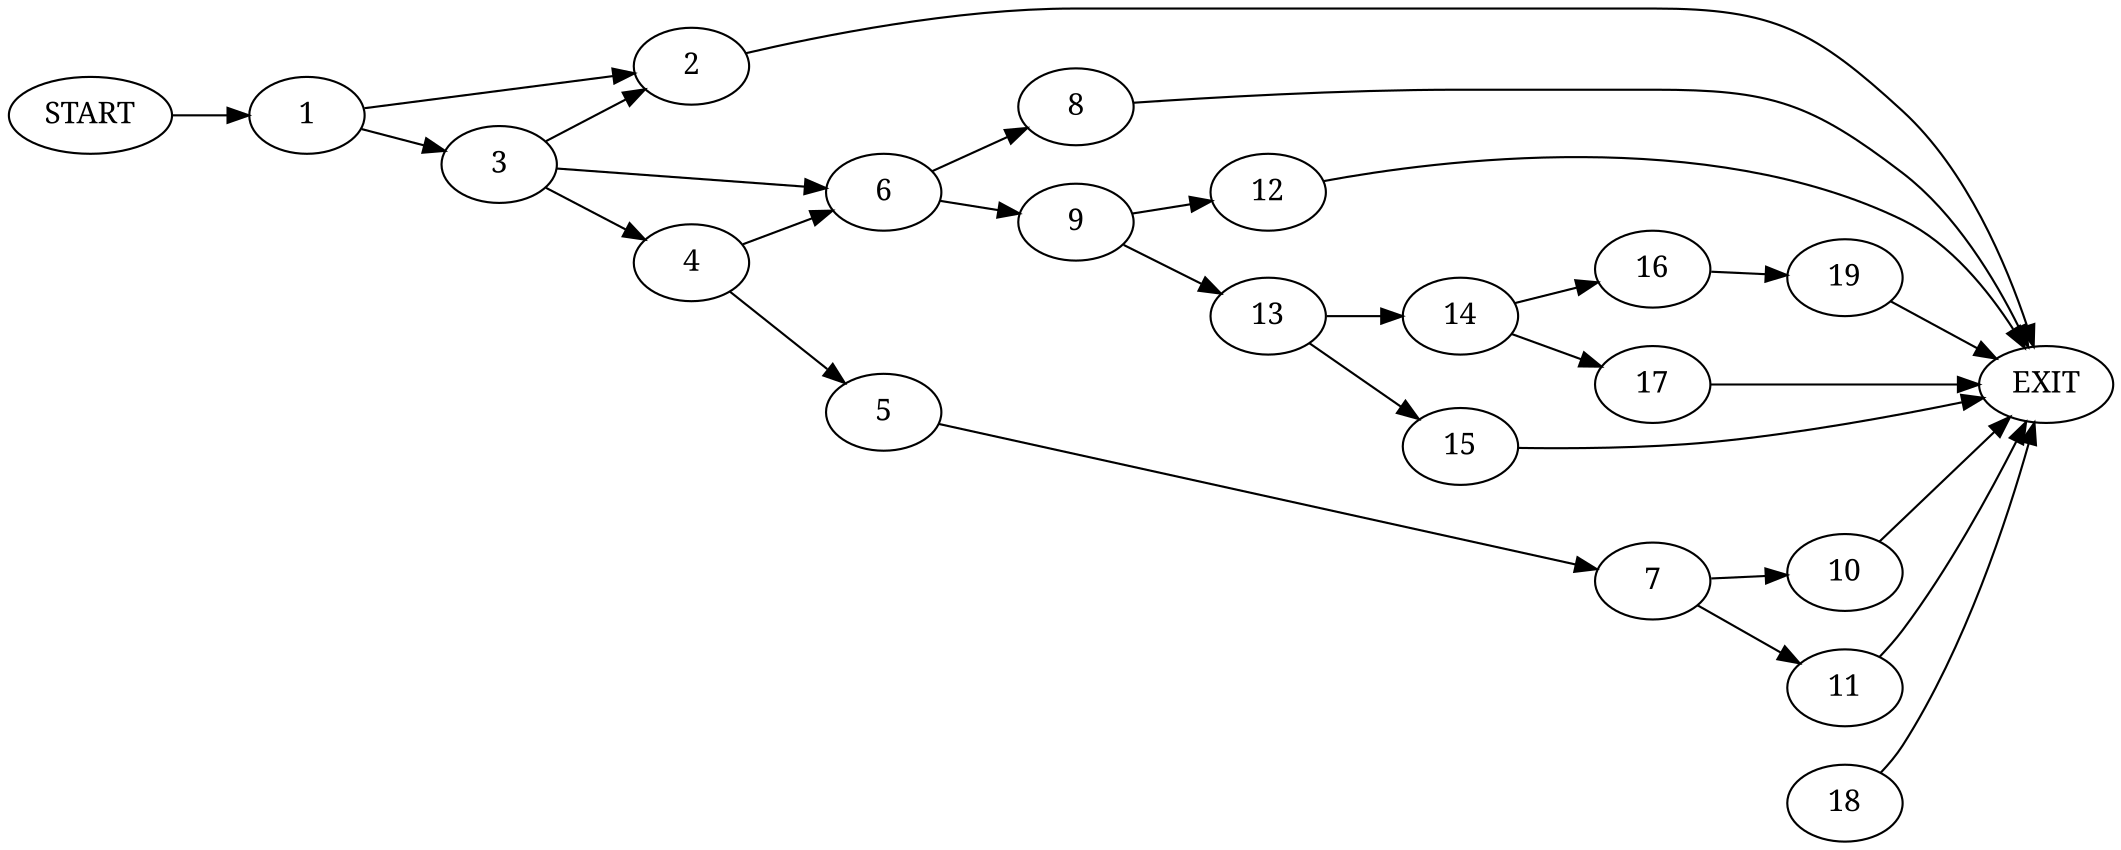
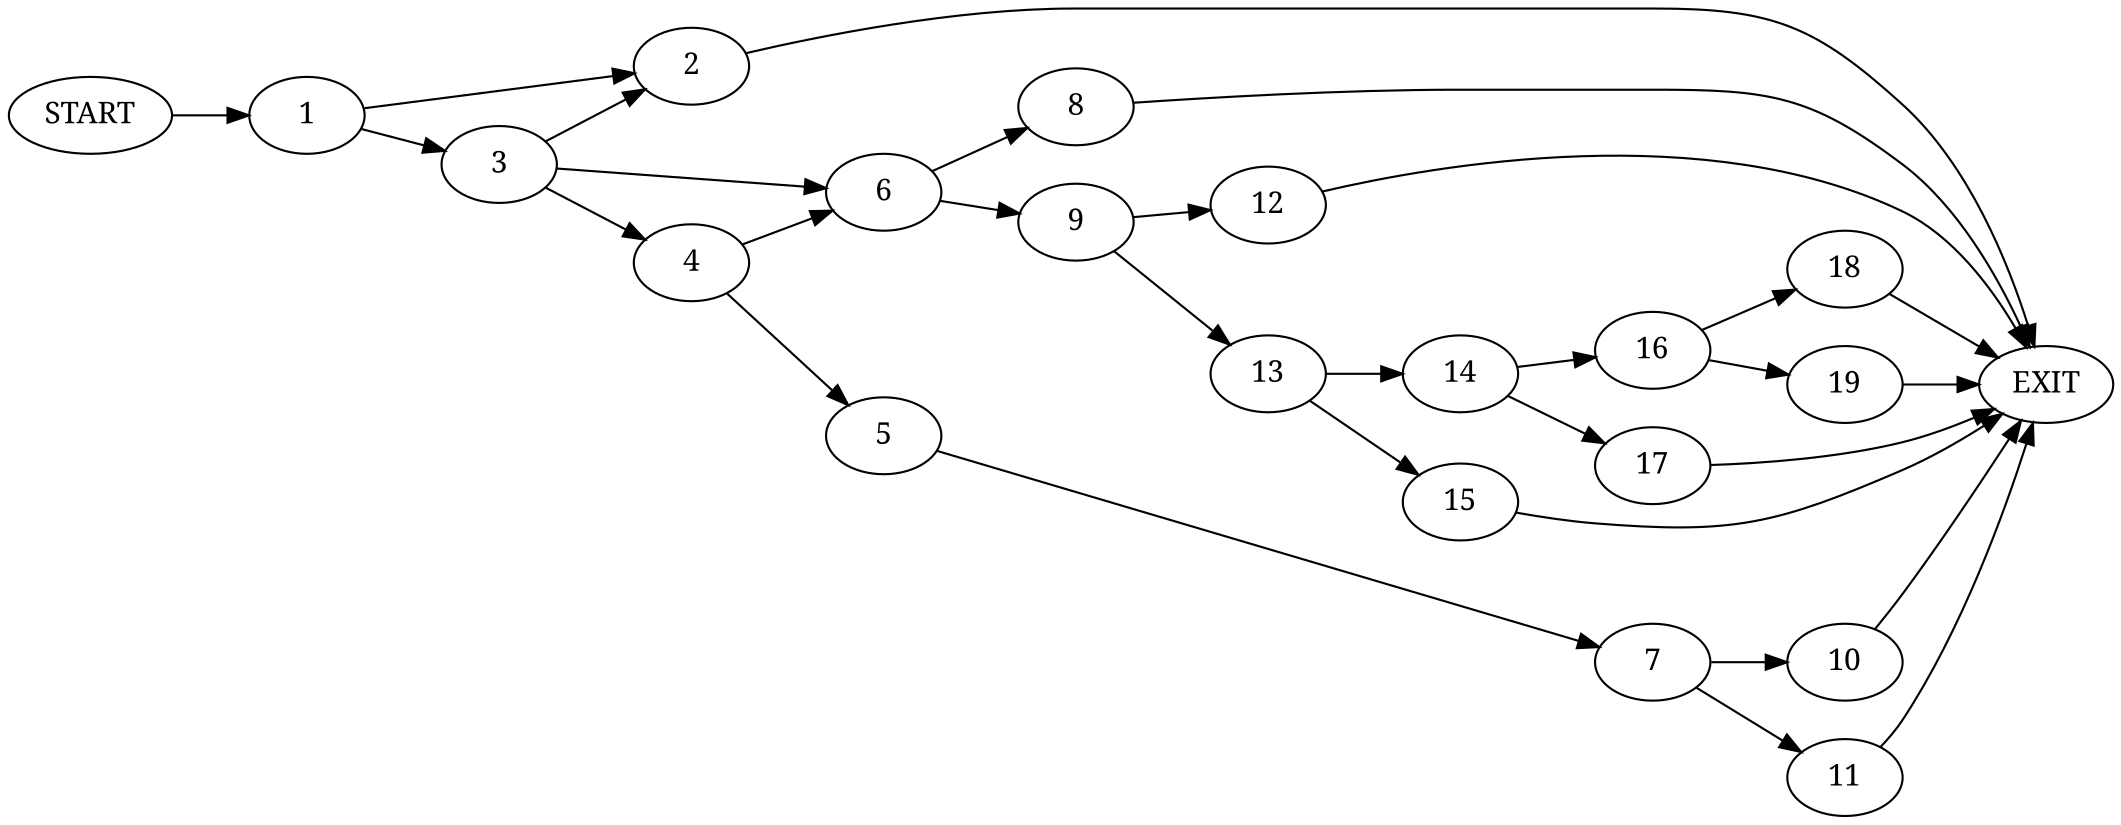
edge "16" -> "18": added
